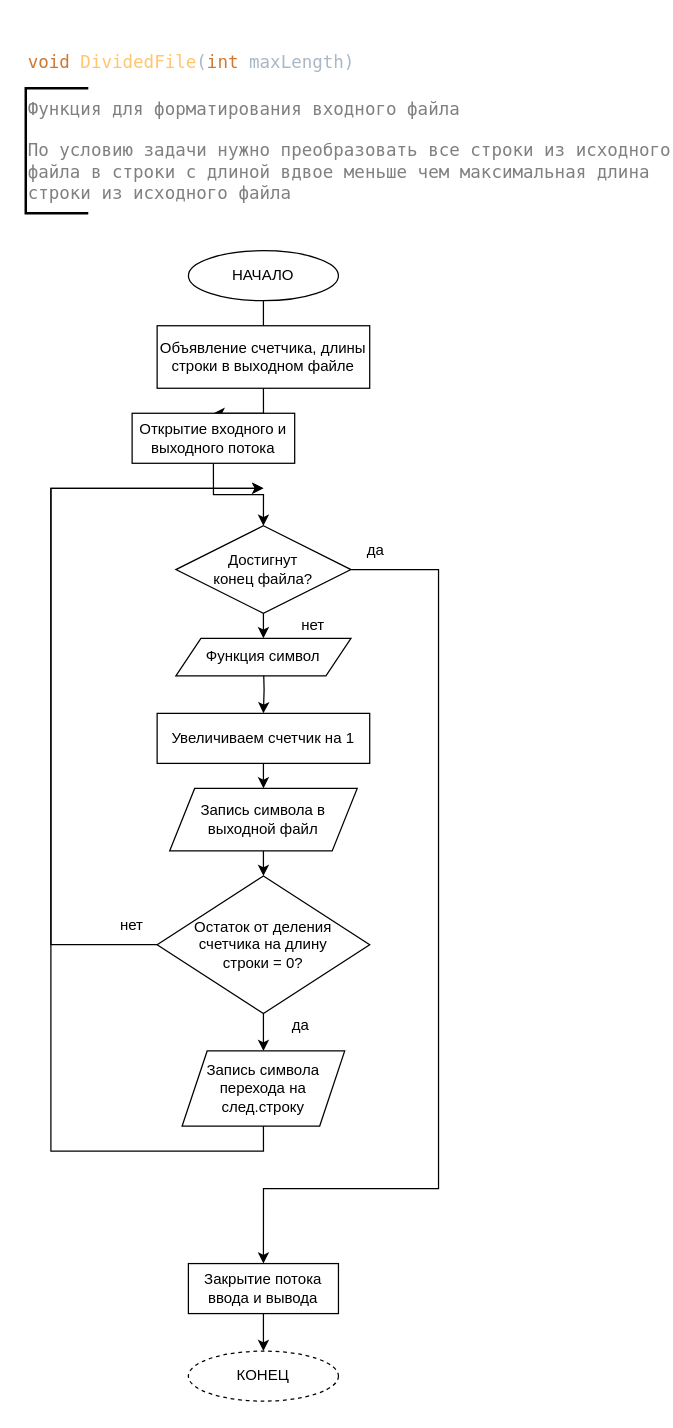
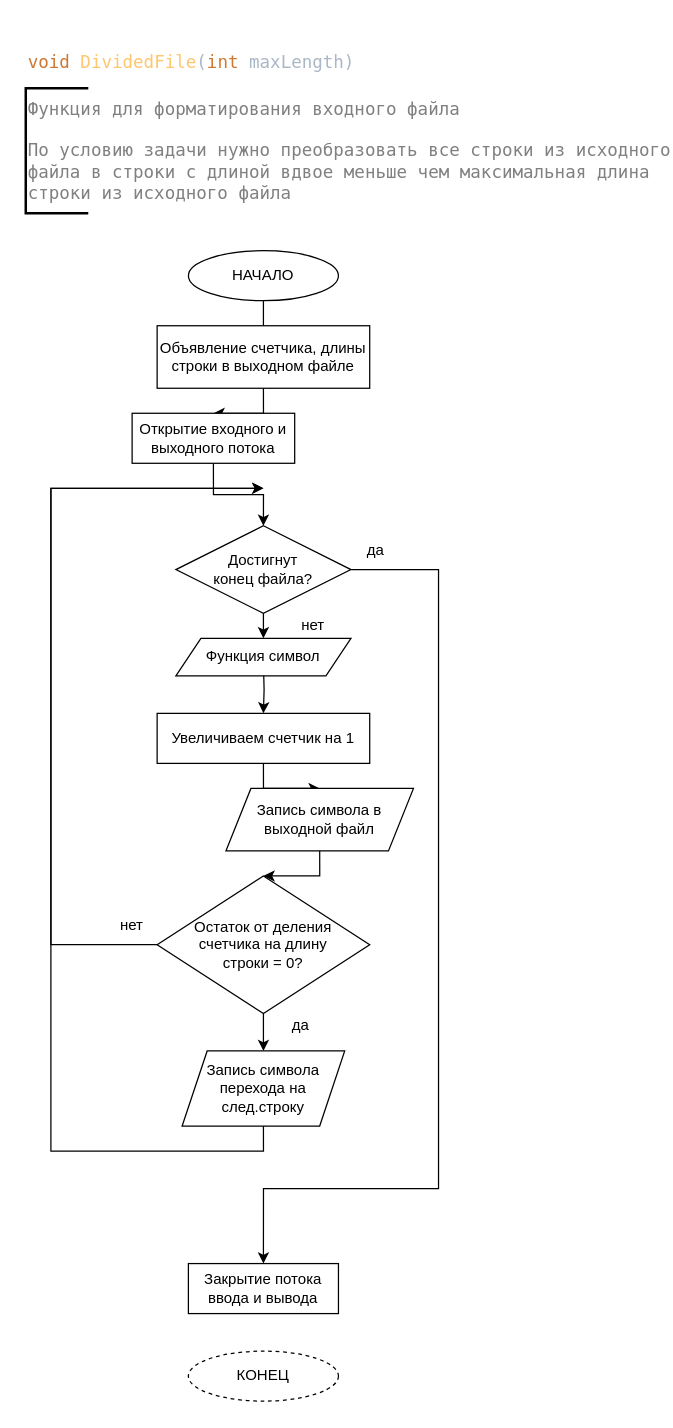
node "Запись символа в выходной файл": moved (263, 819) -> (319, 819)
edge "Закрытие потока ввода и вывода" -> "КОНЕЦ": removed
